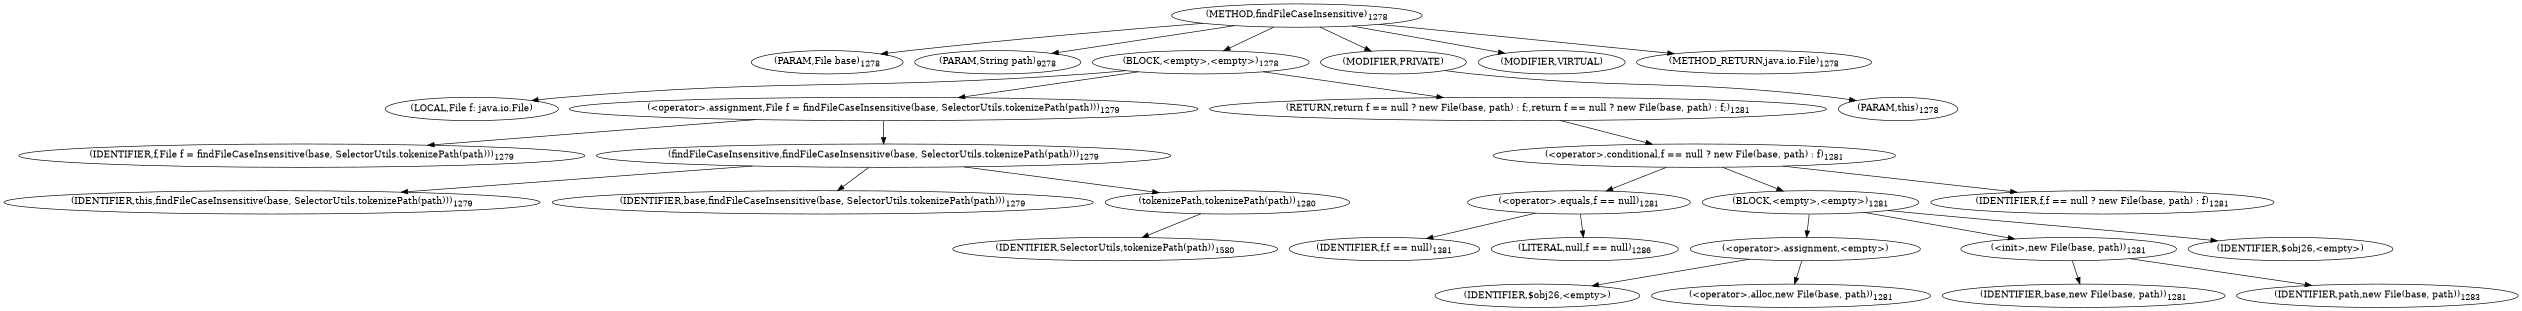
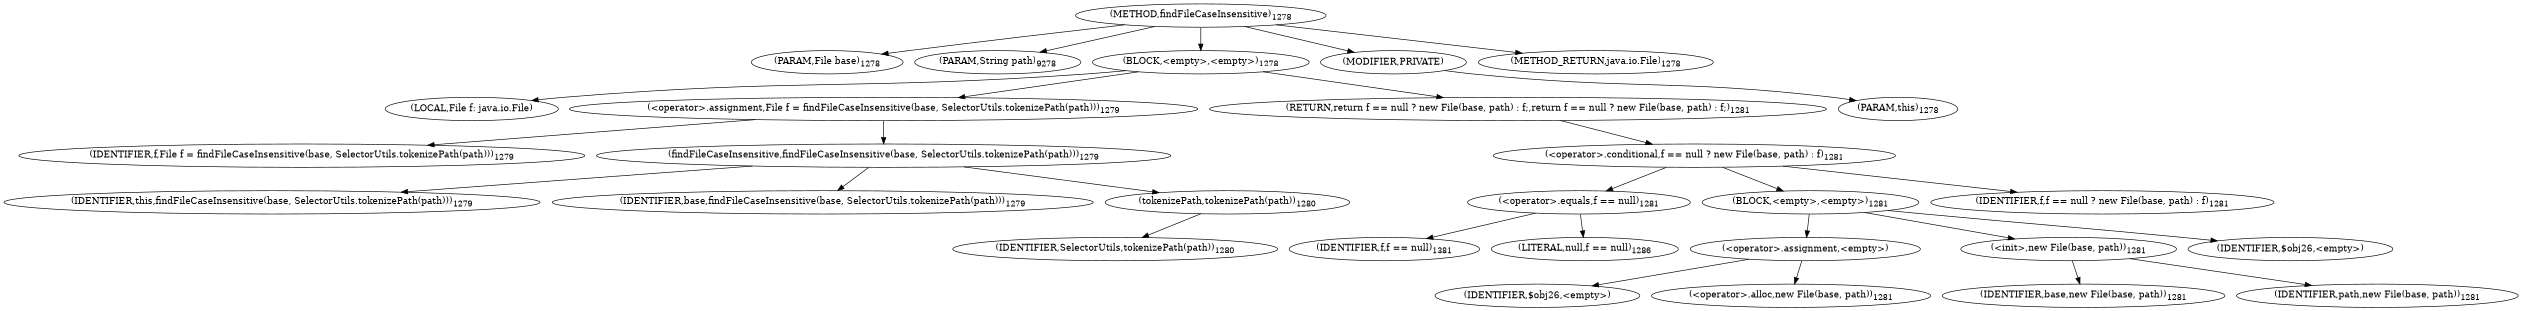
node "(MODIFIER,VIRTUAL)": removed
node "(IDENTIFIER,SelectorUtils,tokenizePath(path))": text "1580" -> "1280"
node "(IDENTIFIER,path,new File(base, path))": text "1283" -> "1281"
